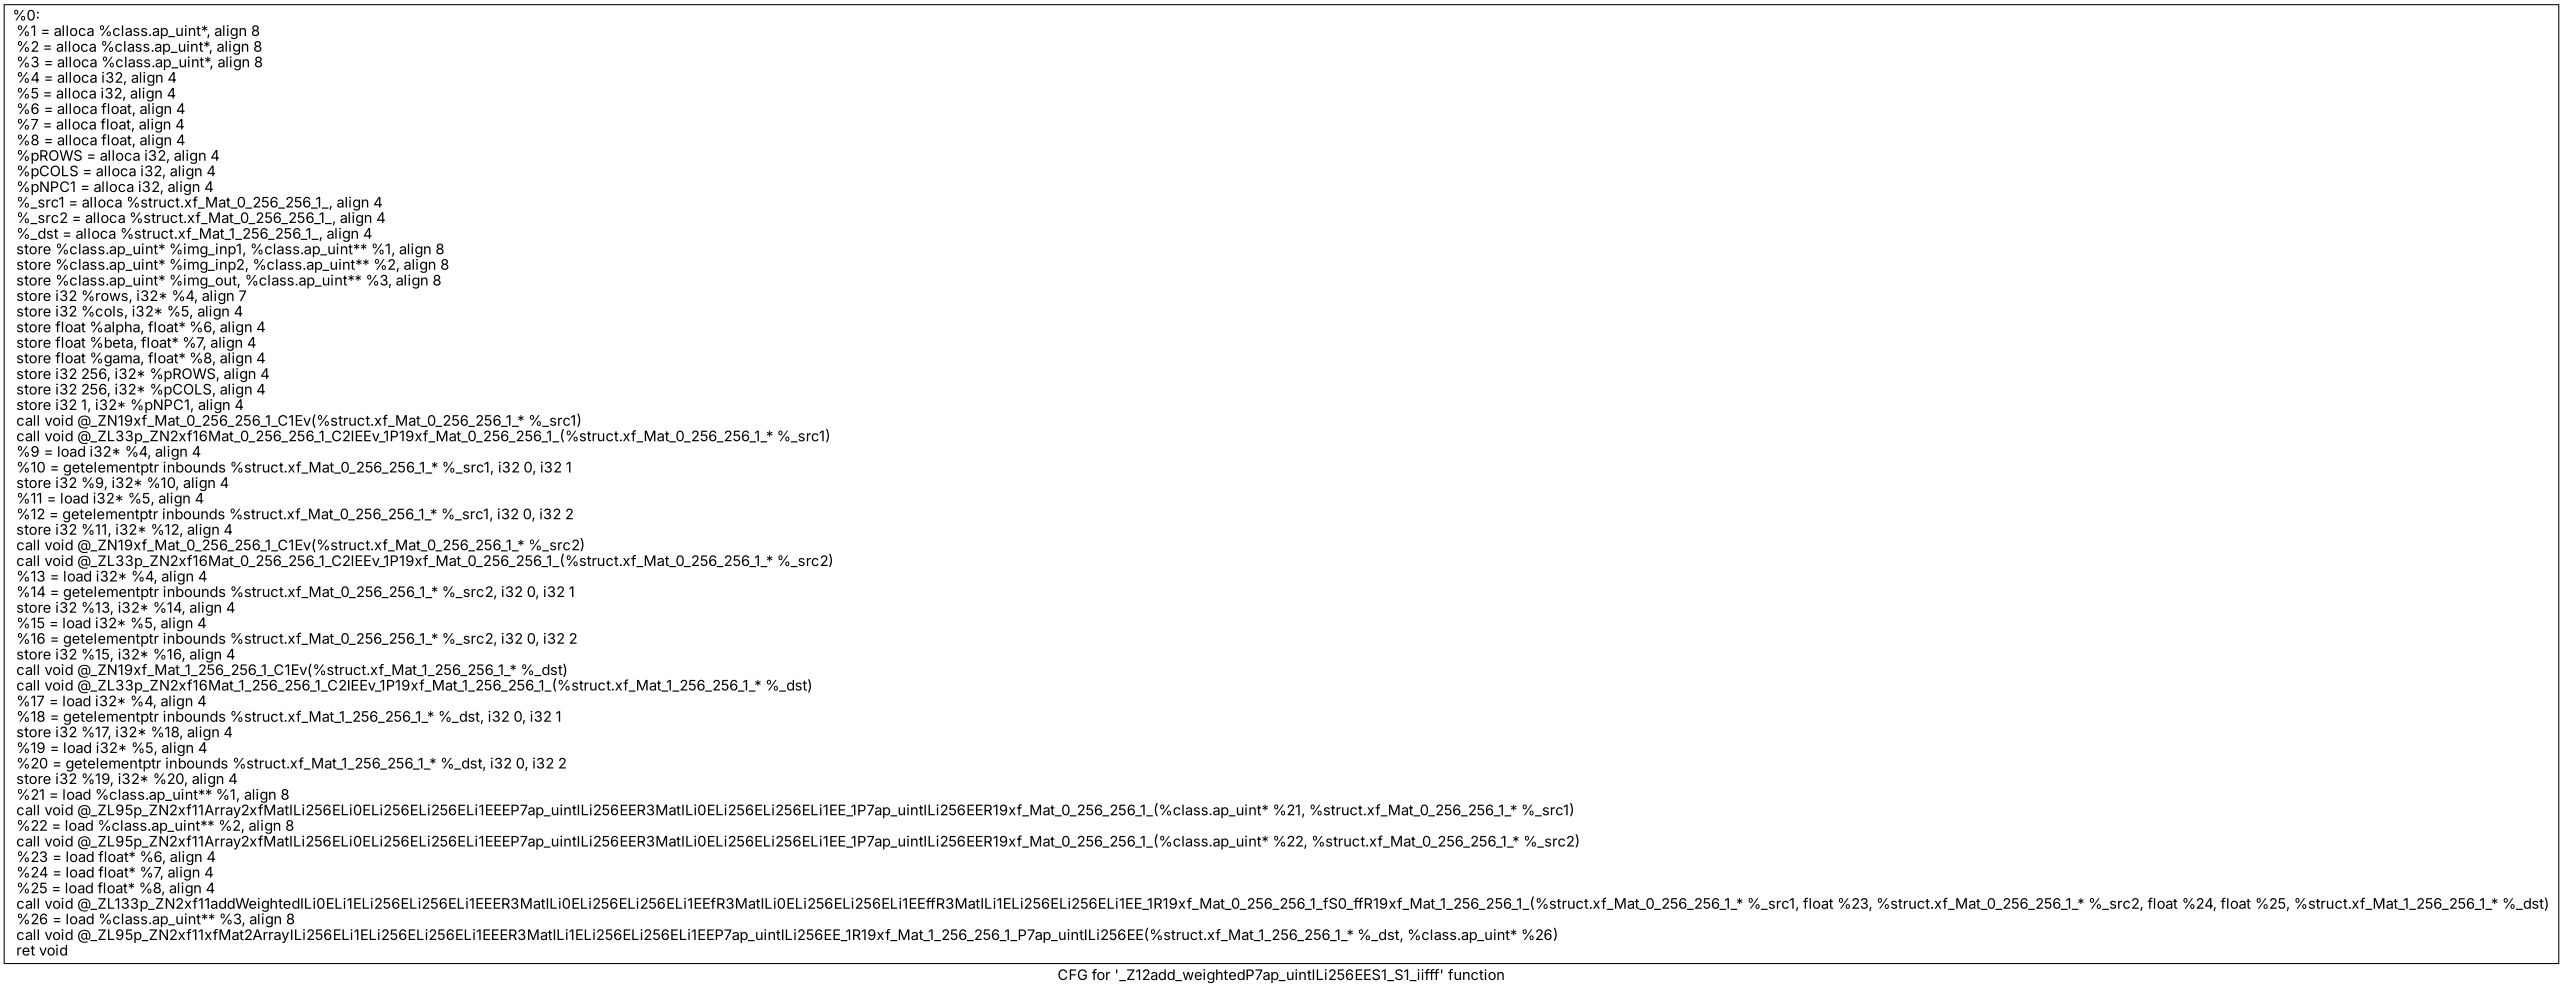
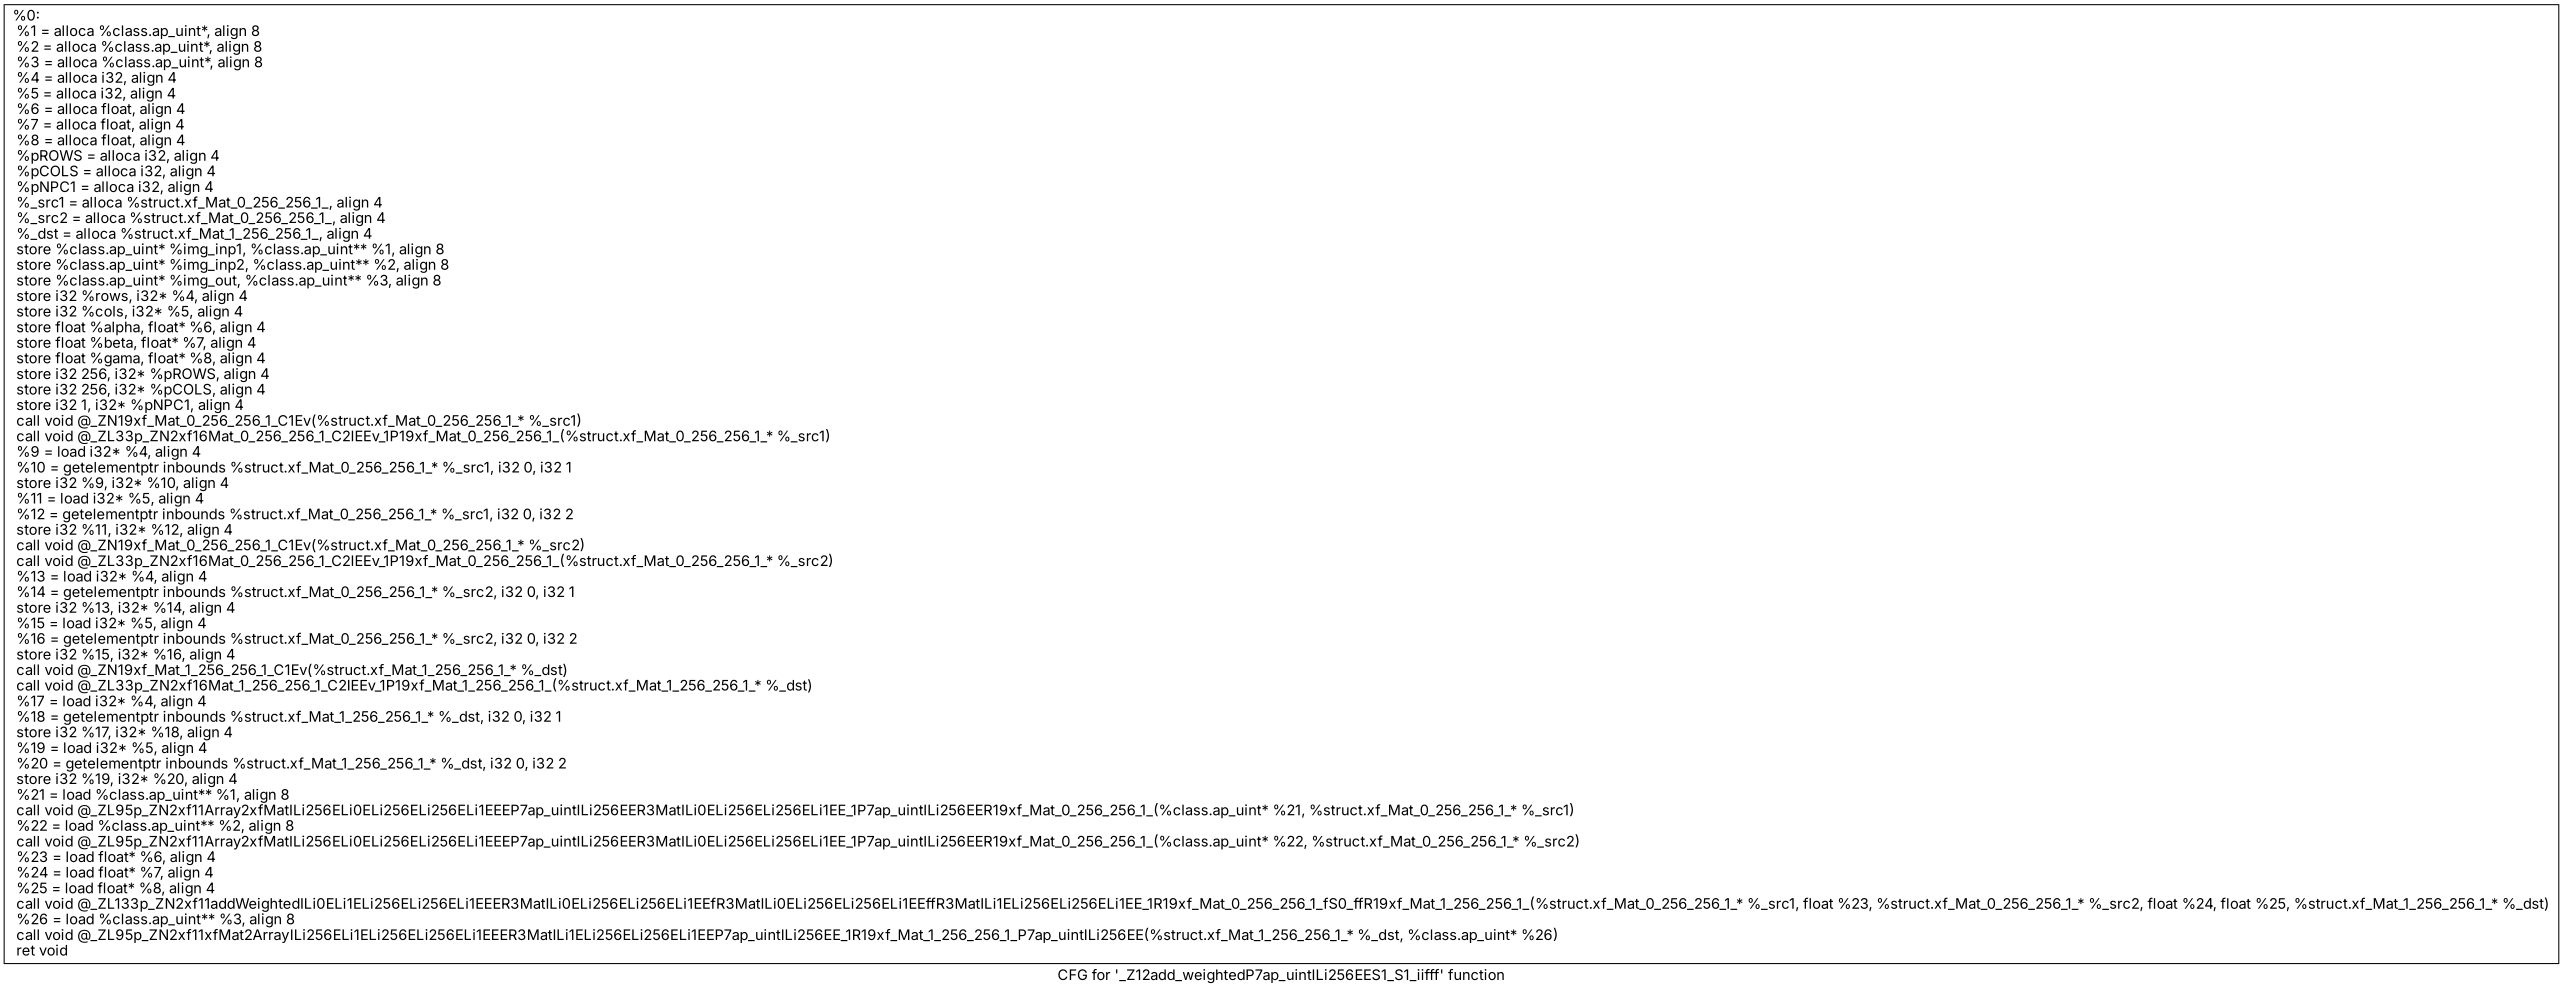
node "%0:": text "store i32 %rows, i32* %4, align 7" -> "store i32 %rows, i32* %4, align 4"
